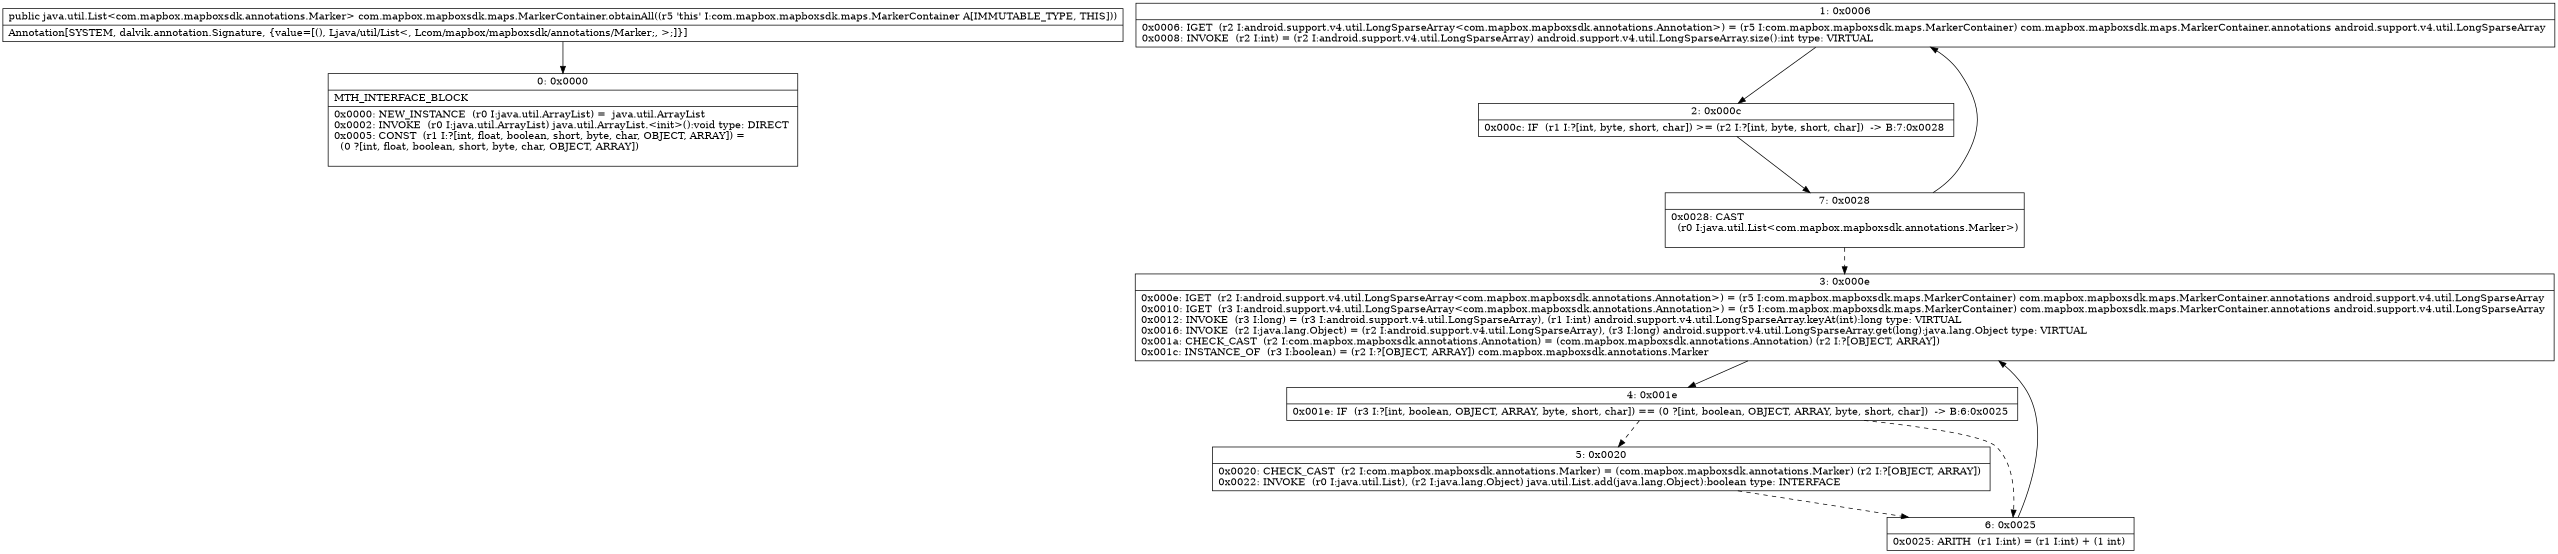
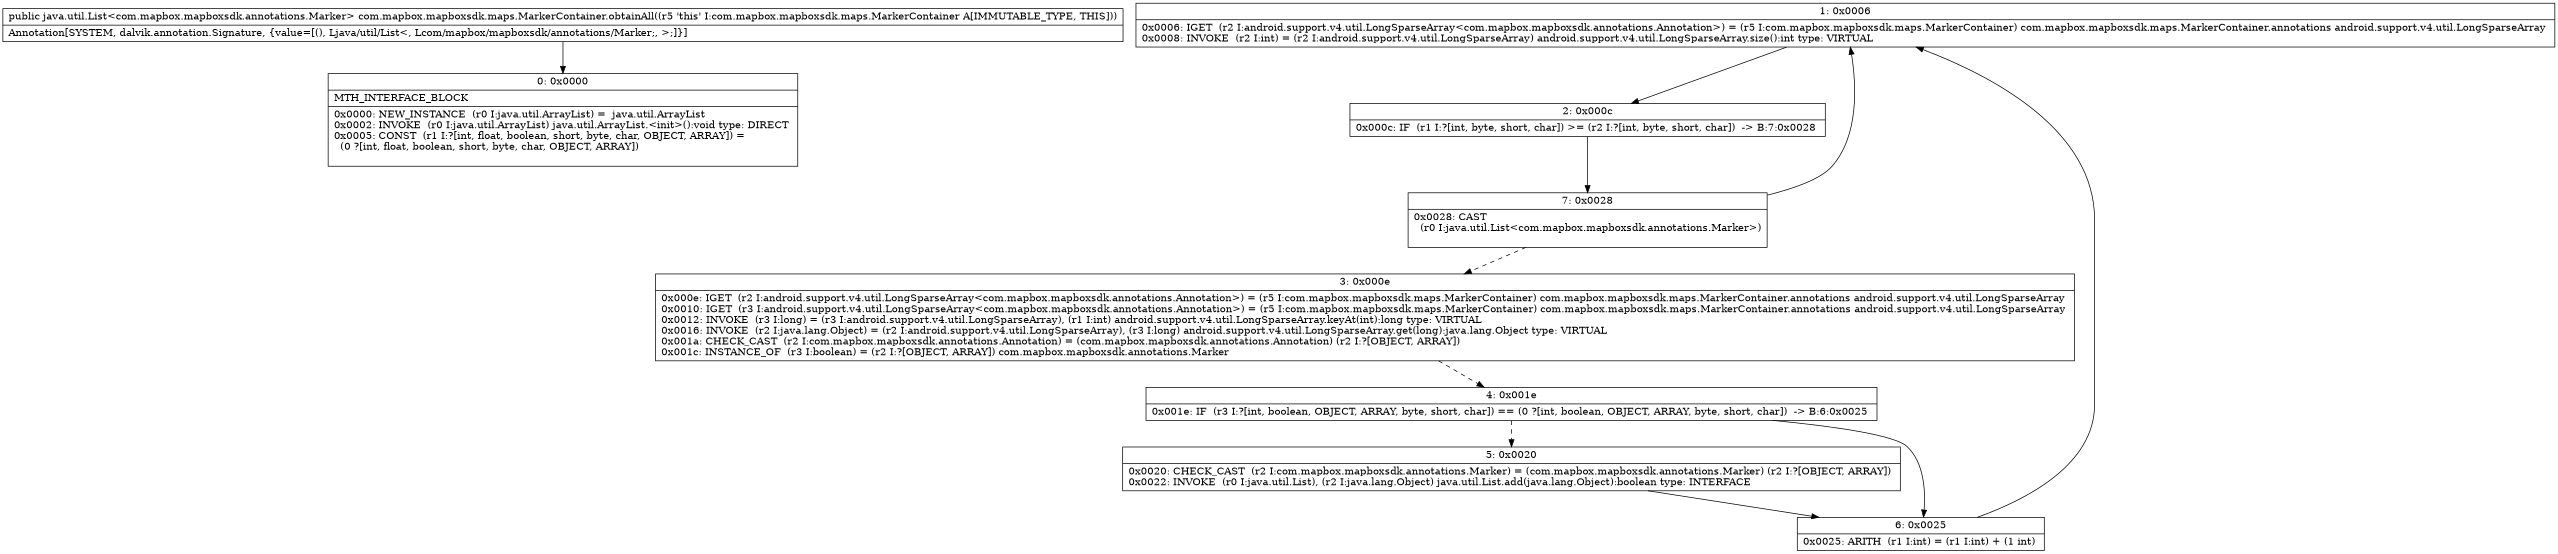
edge "3: 0x000e" -> "4: 0x001e": style solid -> dashed
edge "4: 0x001e" -> "6: 0x0025": style dashed -> solid
edge "6: 0x0025" -> "3: 0x000e": now "6: 0x0025" -> "1: 0x0006"
edge "5: 0x0020" -> "6: 0x0025": style dashed -> solid
